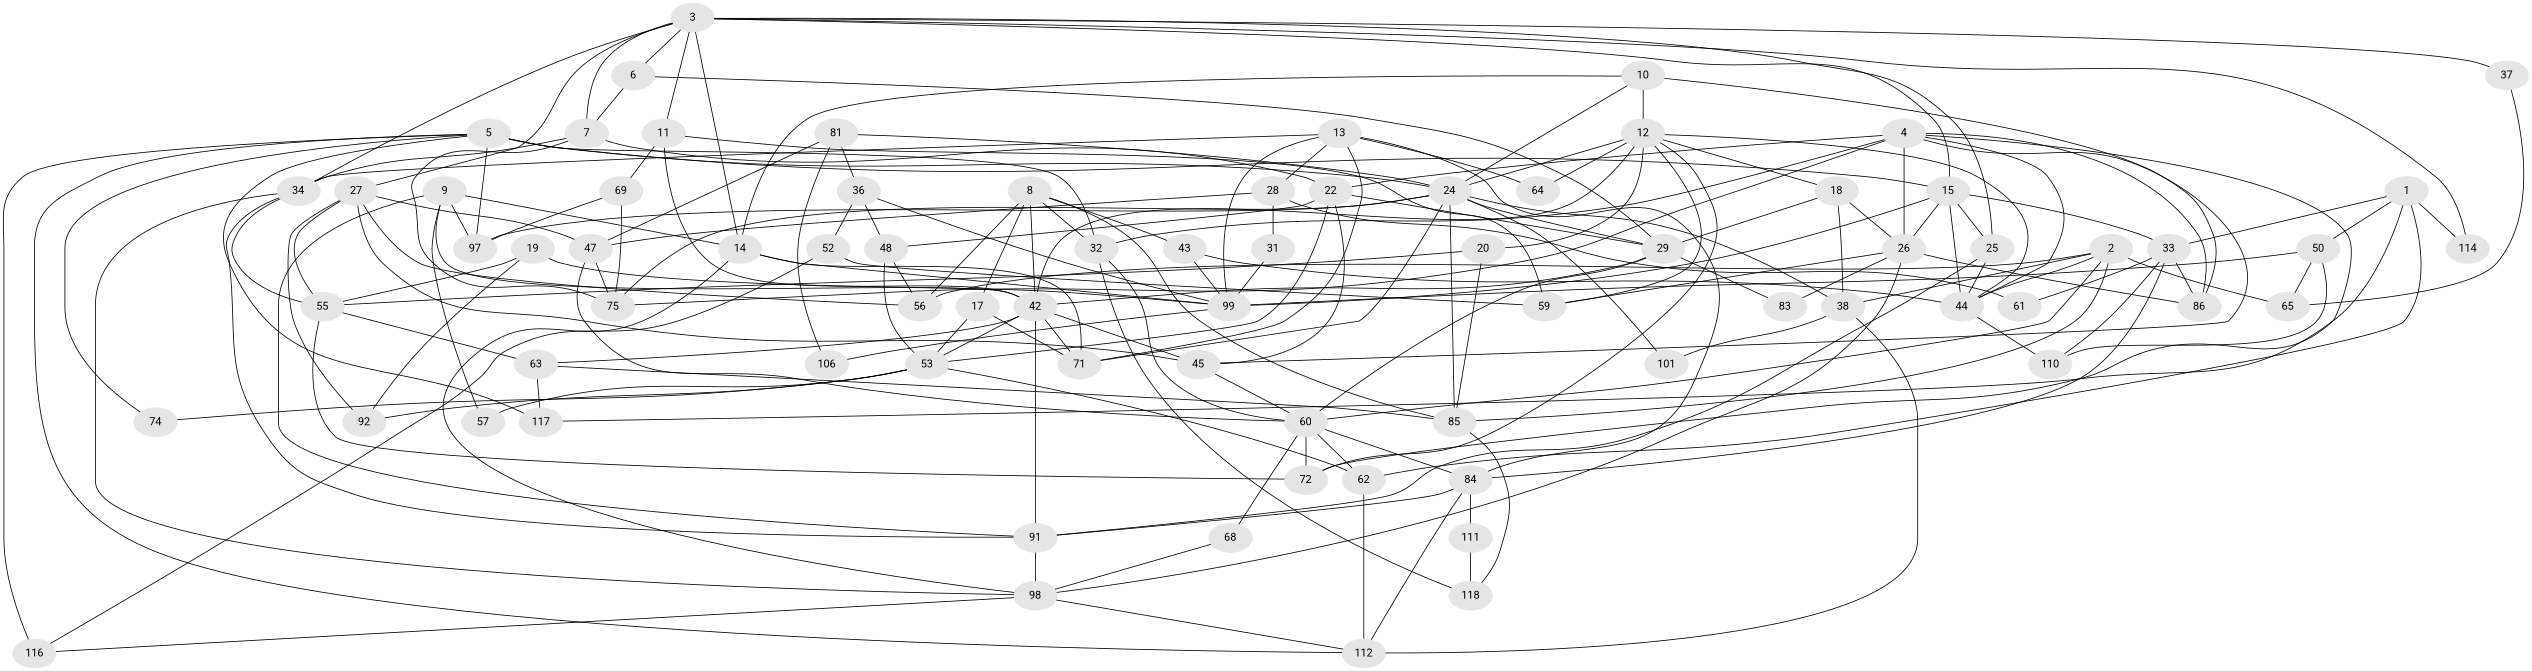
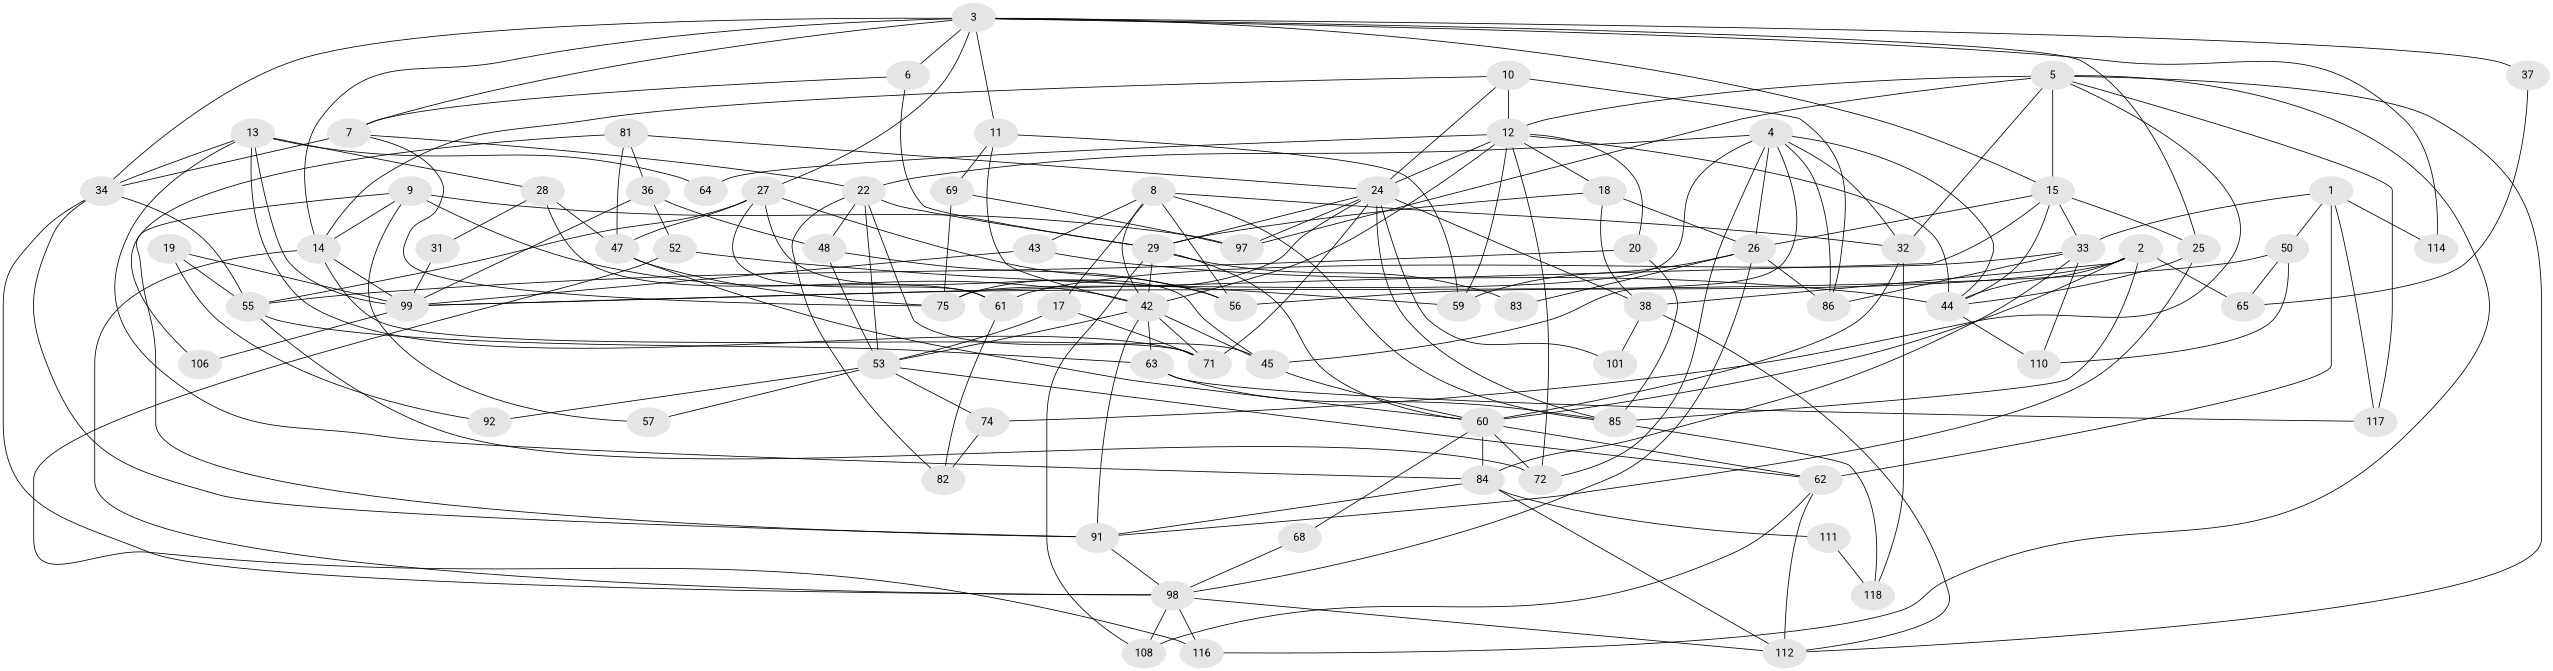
edge "5" -- "24": now "5" -- "12"
edge "27" -- "92": now "27" -- "61"
node "82": added
node "108": added
